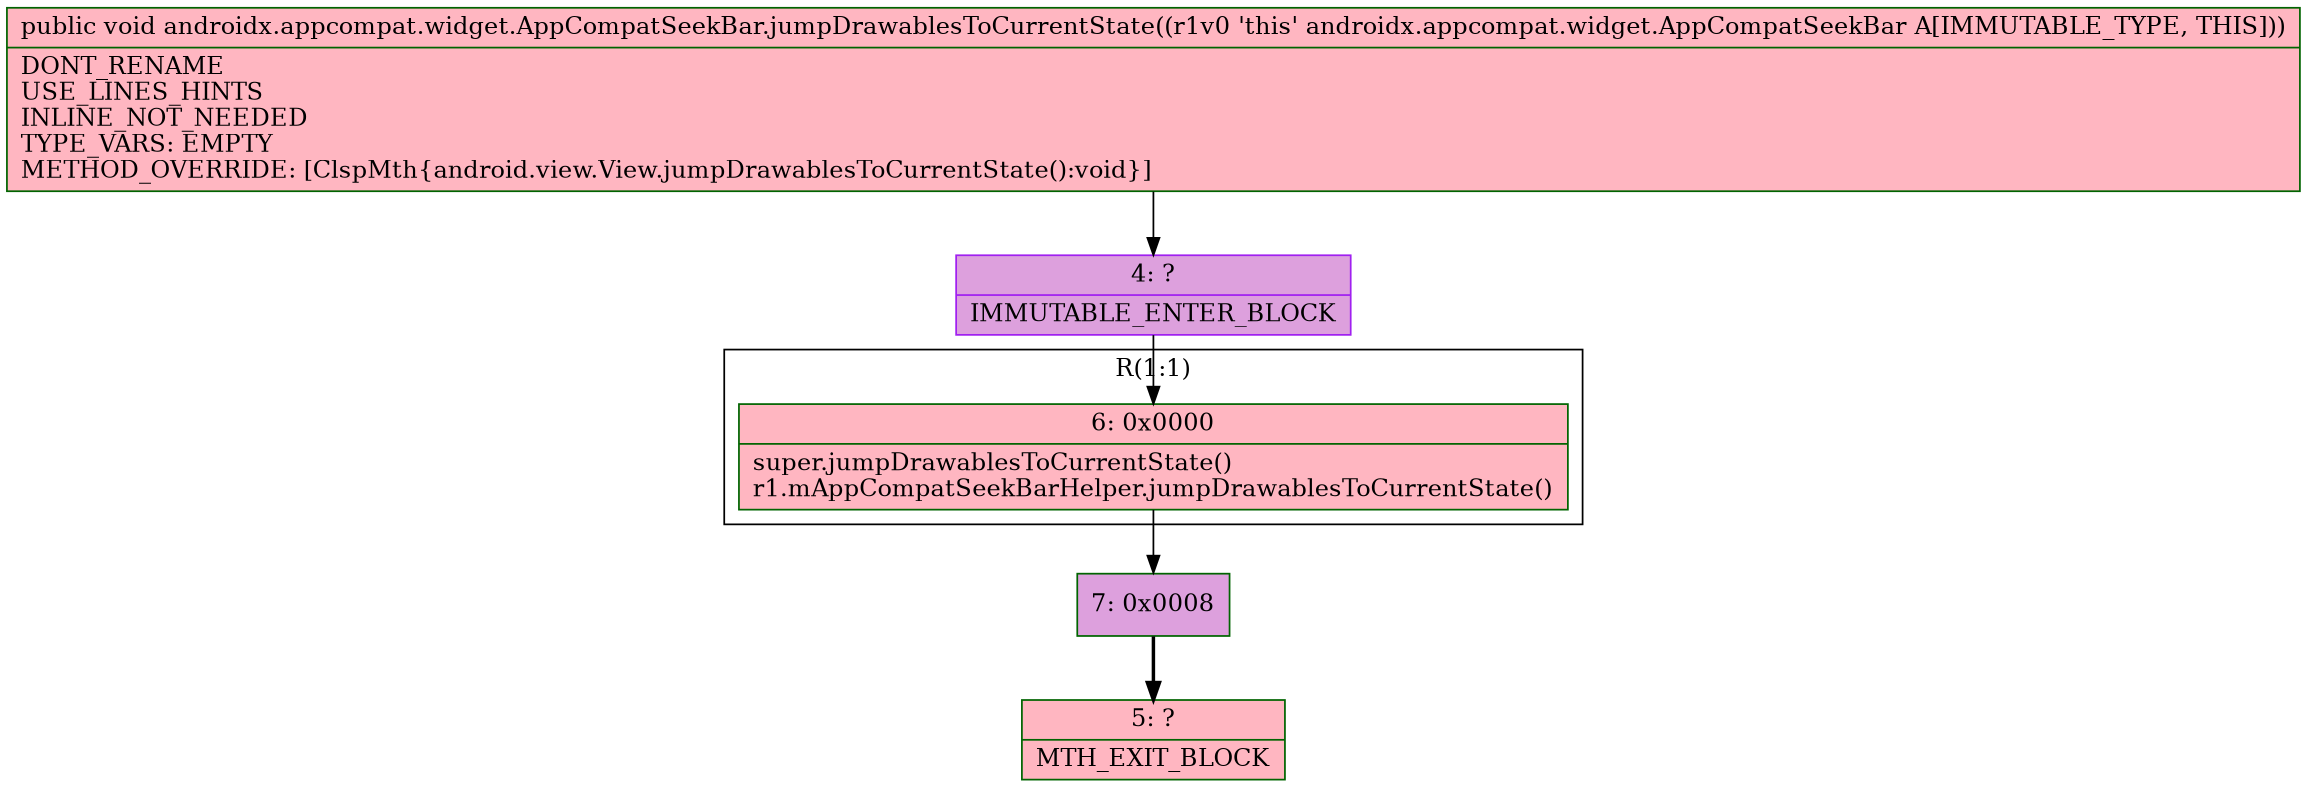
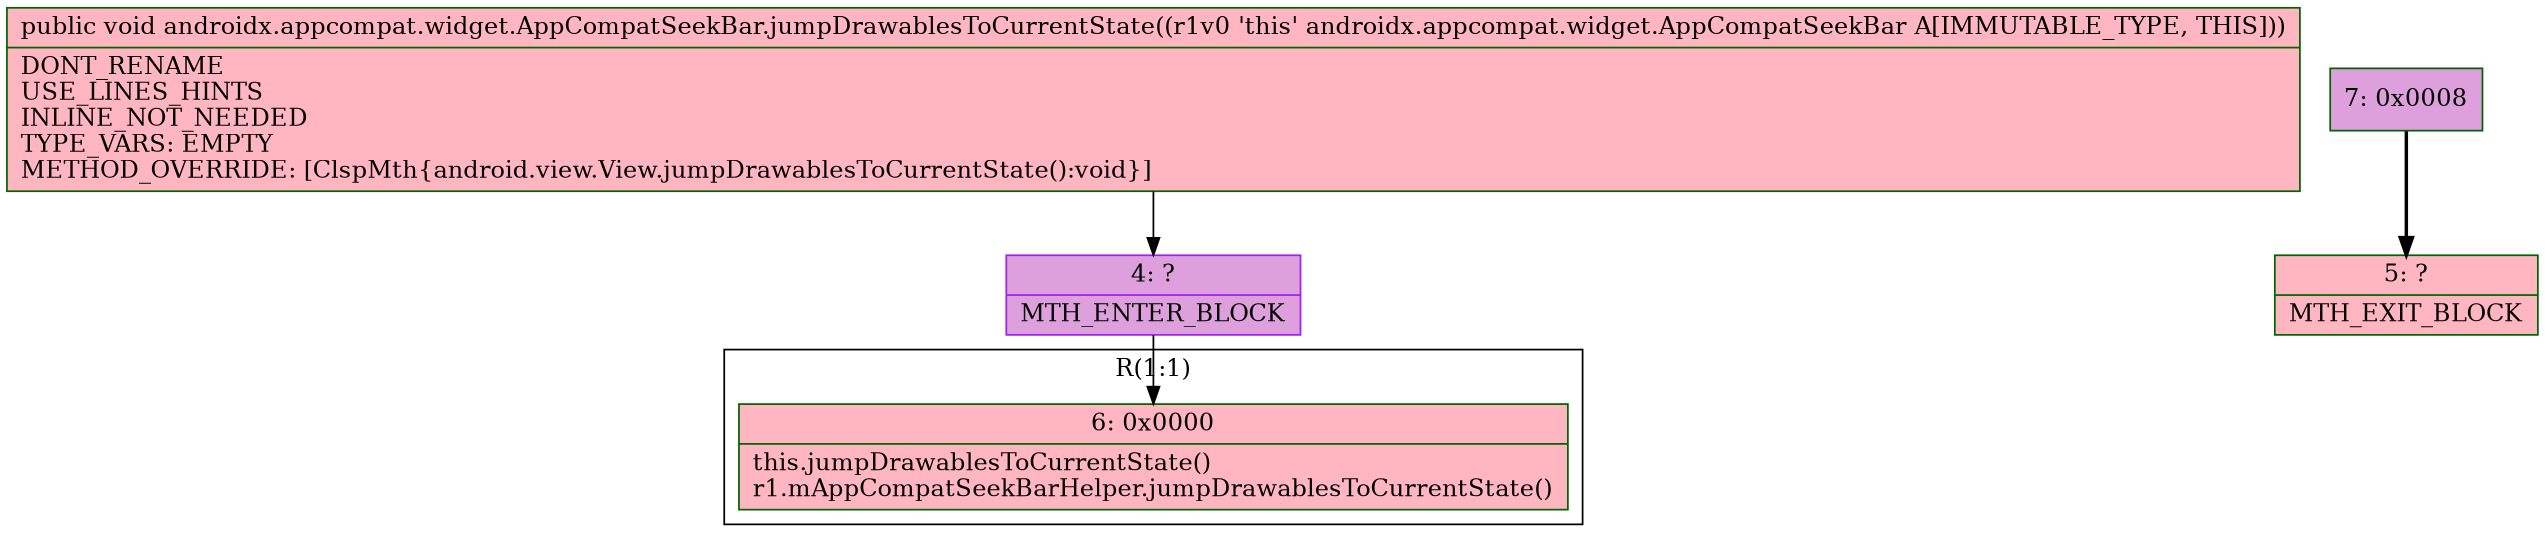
node "4: ?": text "IMMUTABLE_ENTER_BLOCK" -> "MTH_ENTER_BLOCK"
node "6: 0x0000": text "super.jumpDrawablesToCurrentState()" -> "this.jumpDrawablesToCurrentState()"
edge "6: 0x0000" -> "7: 0x0008": removed
